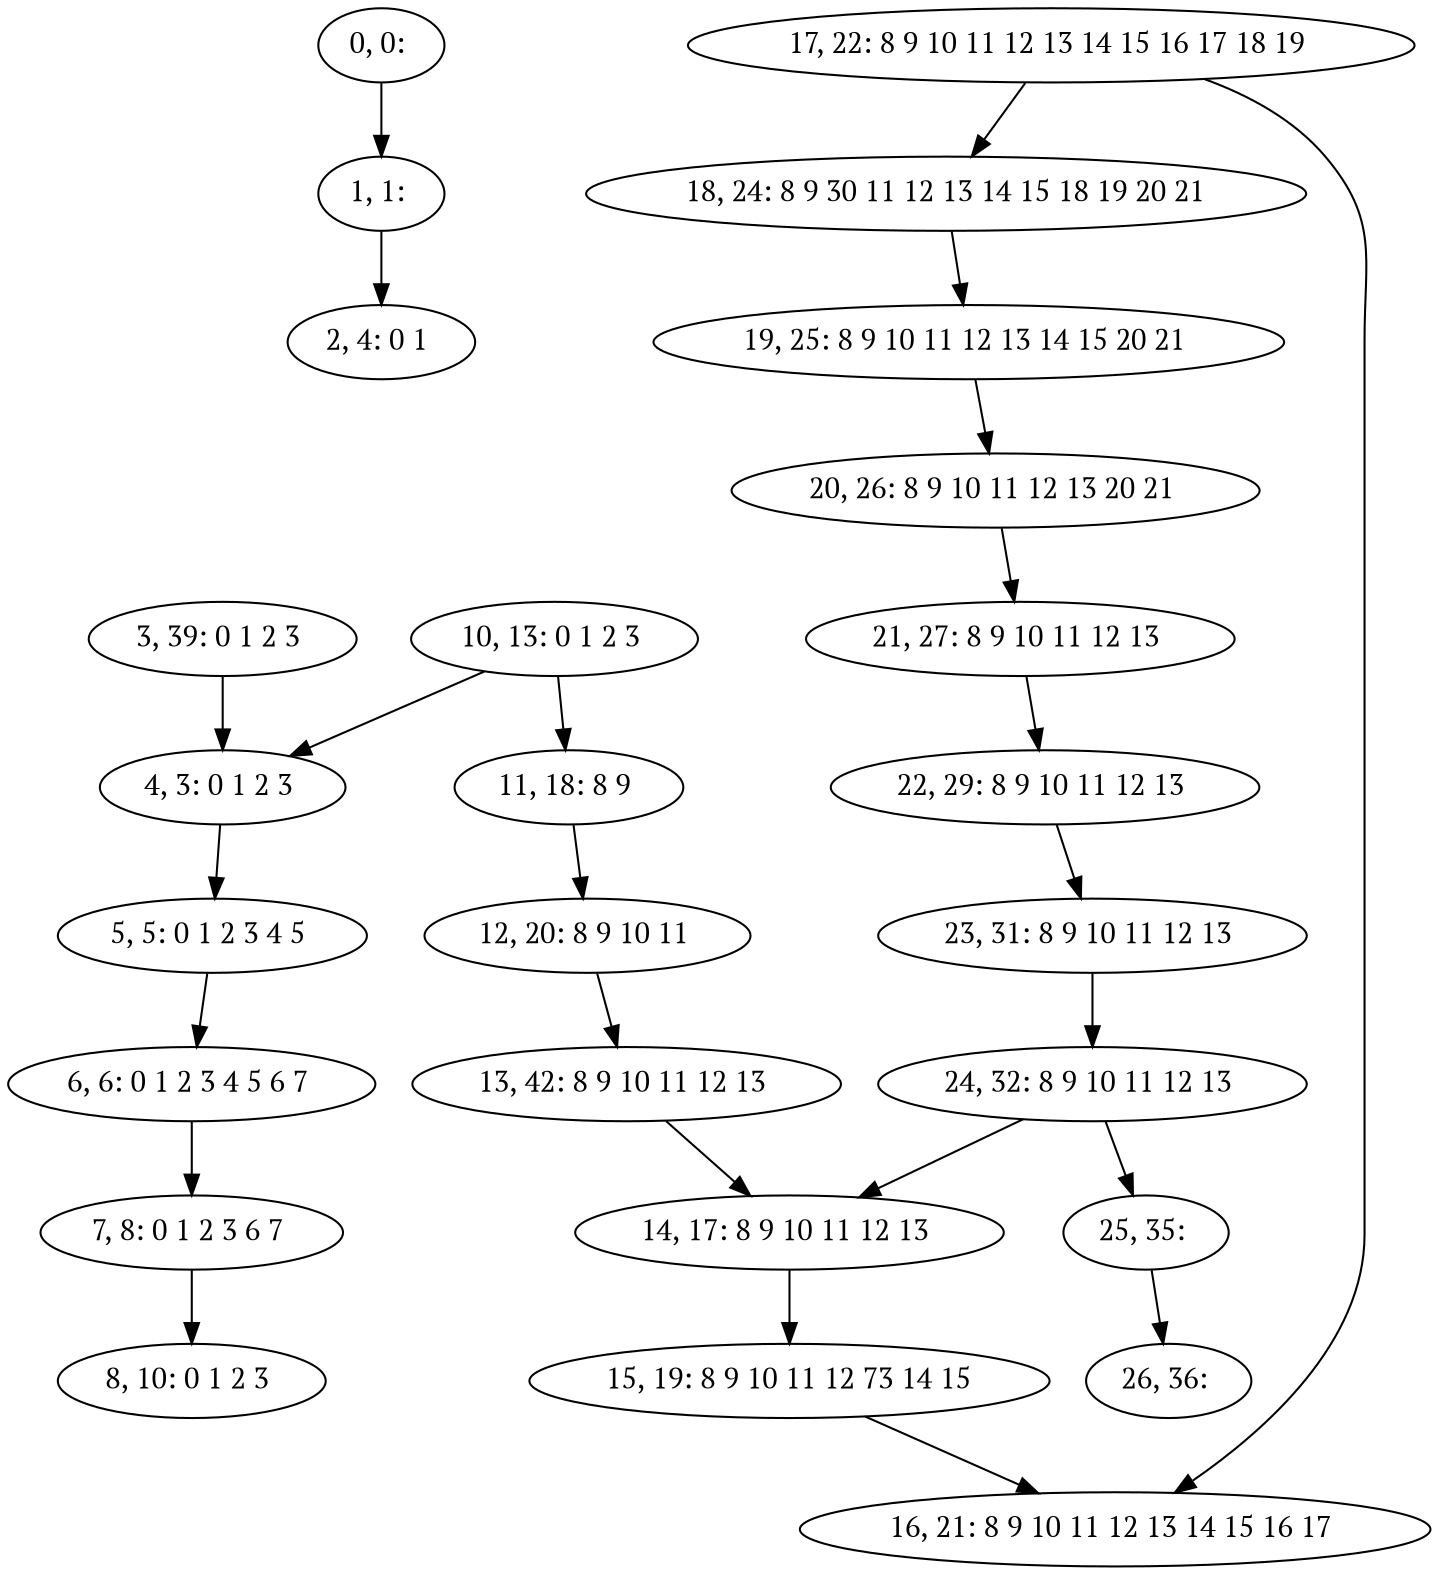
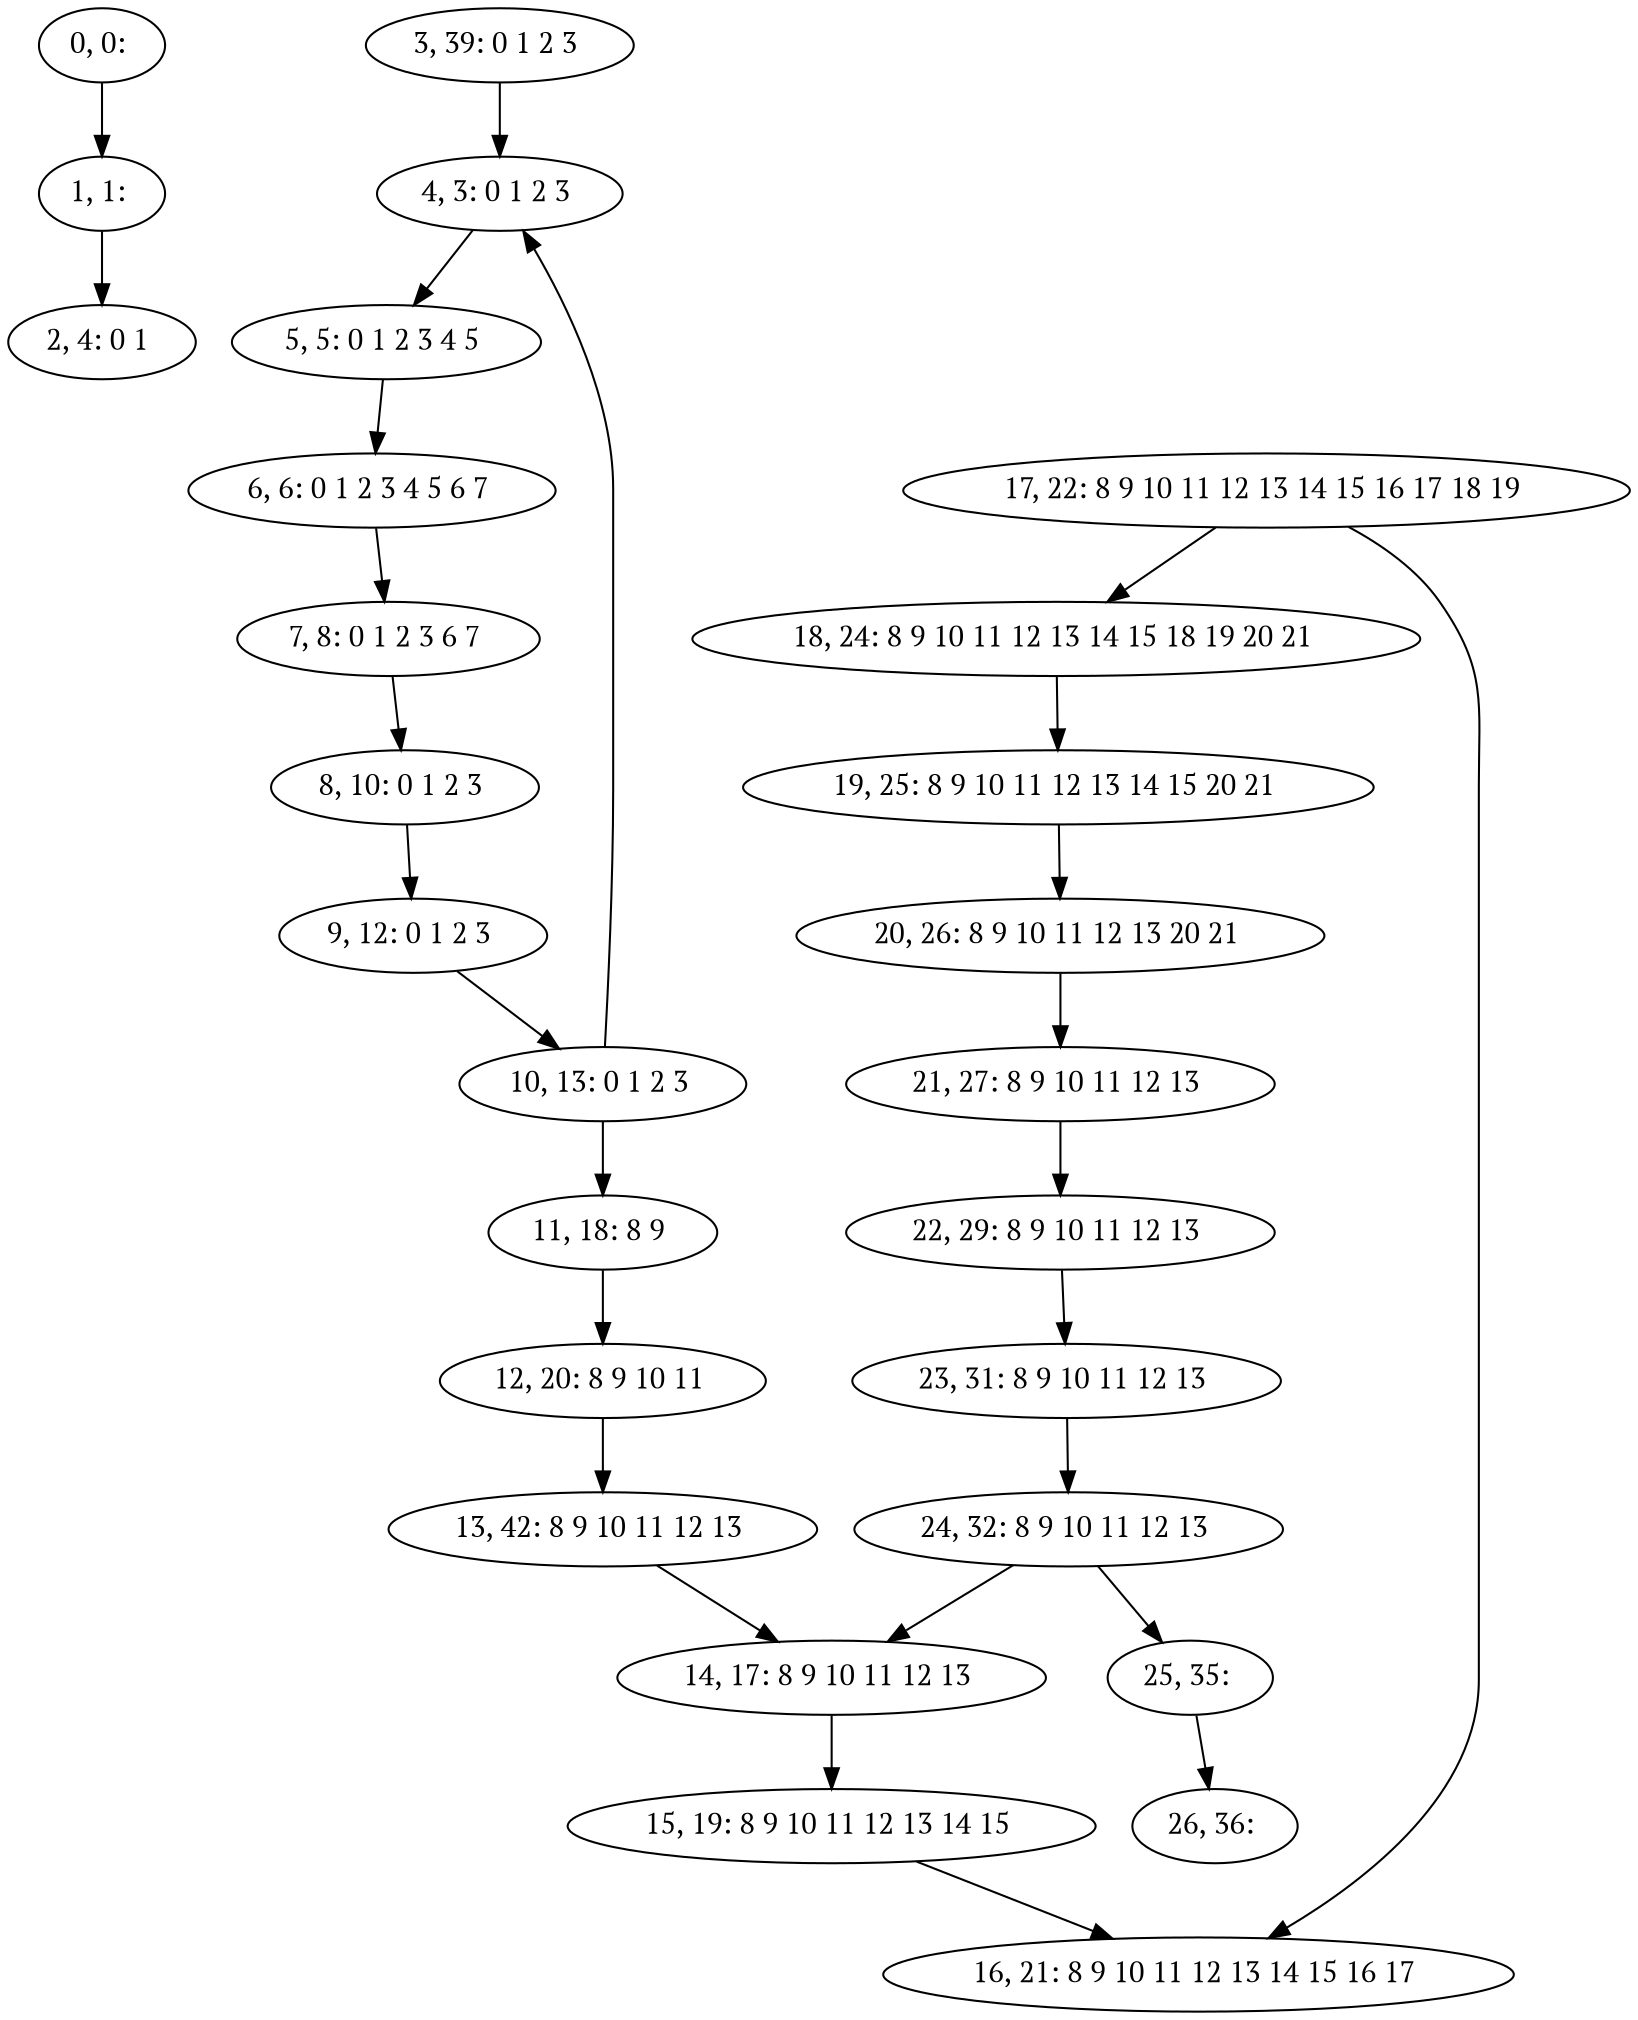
node "18, 24: 8 9 30 11 12 13 14 15 18 19 20 21": label "18, 24: 8 9 30 11 12 13 14 15 18 19 20 21" -> "18, 24: 8 9 10 11 12 13 14 15 18 19 20 21"
node "9, 12: 0 1 2 3": added
node "15, 19: 8 9 10 11 12 73 14 15": label "15, 19: 8 9 10 11 12 73 14 15" -> "15, 19: 8 9 10 11 12 13 14 15"
